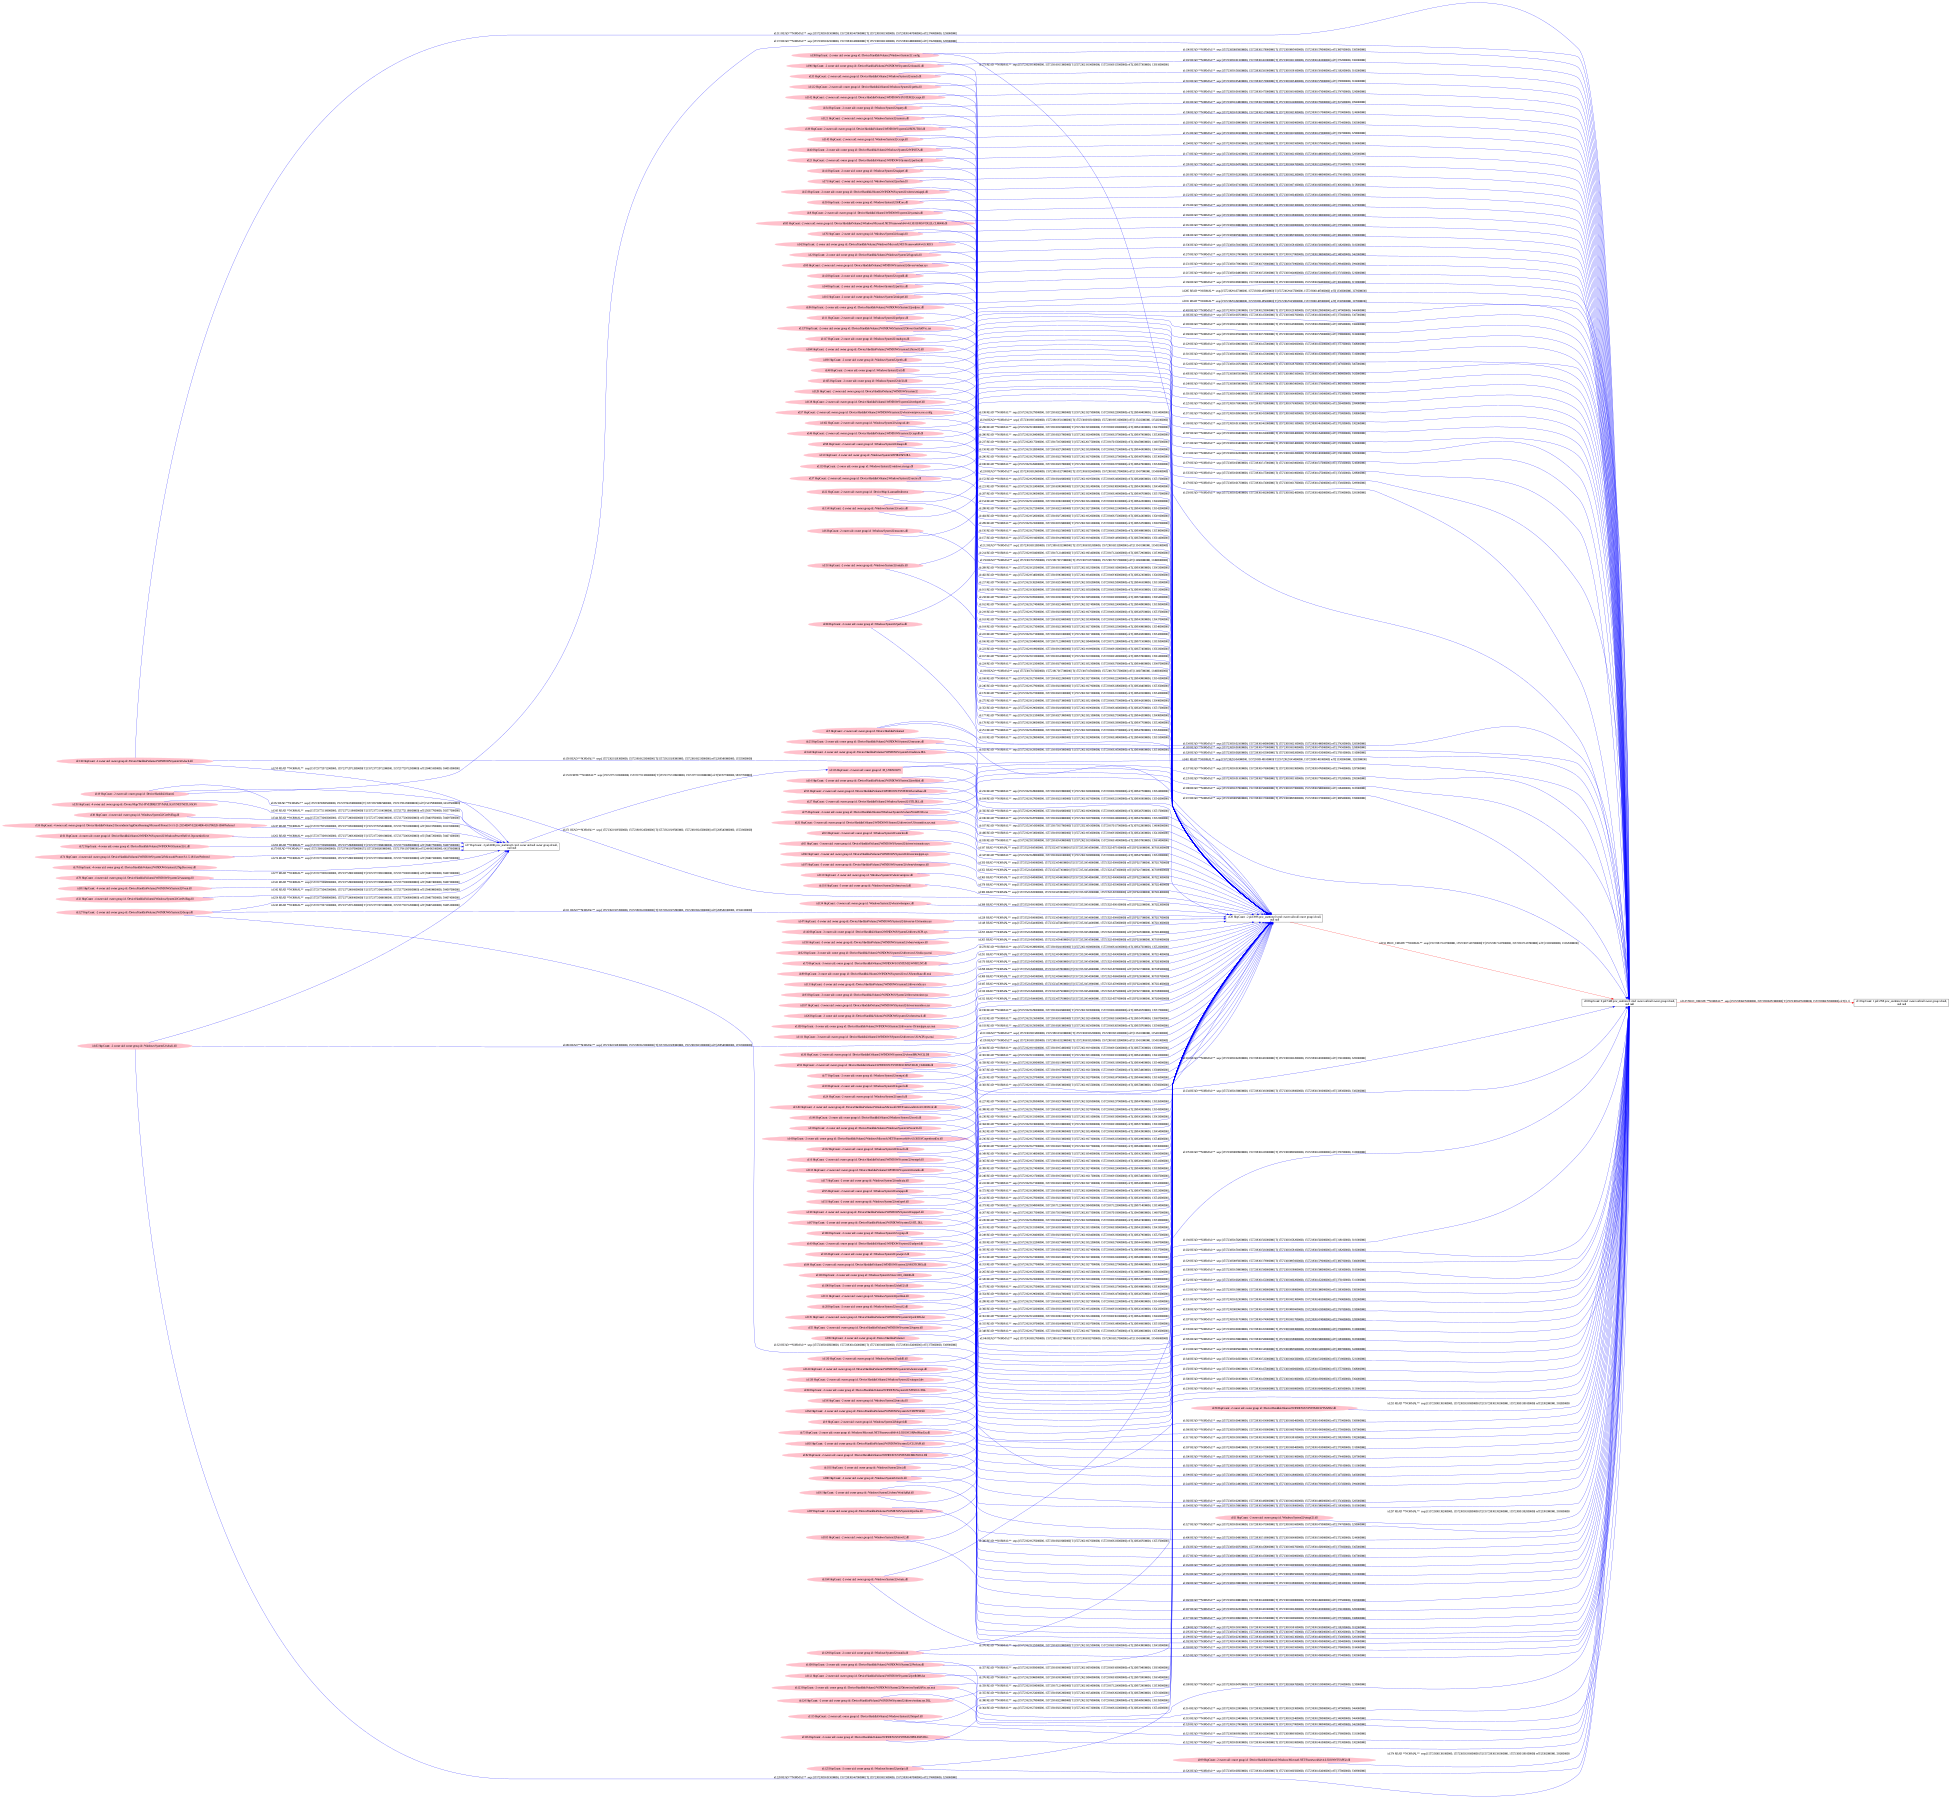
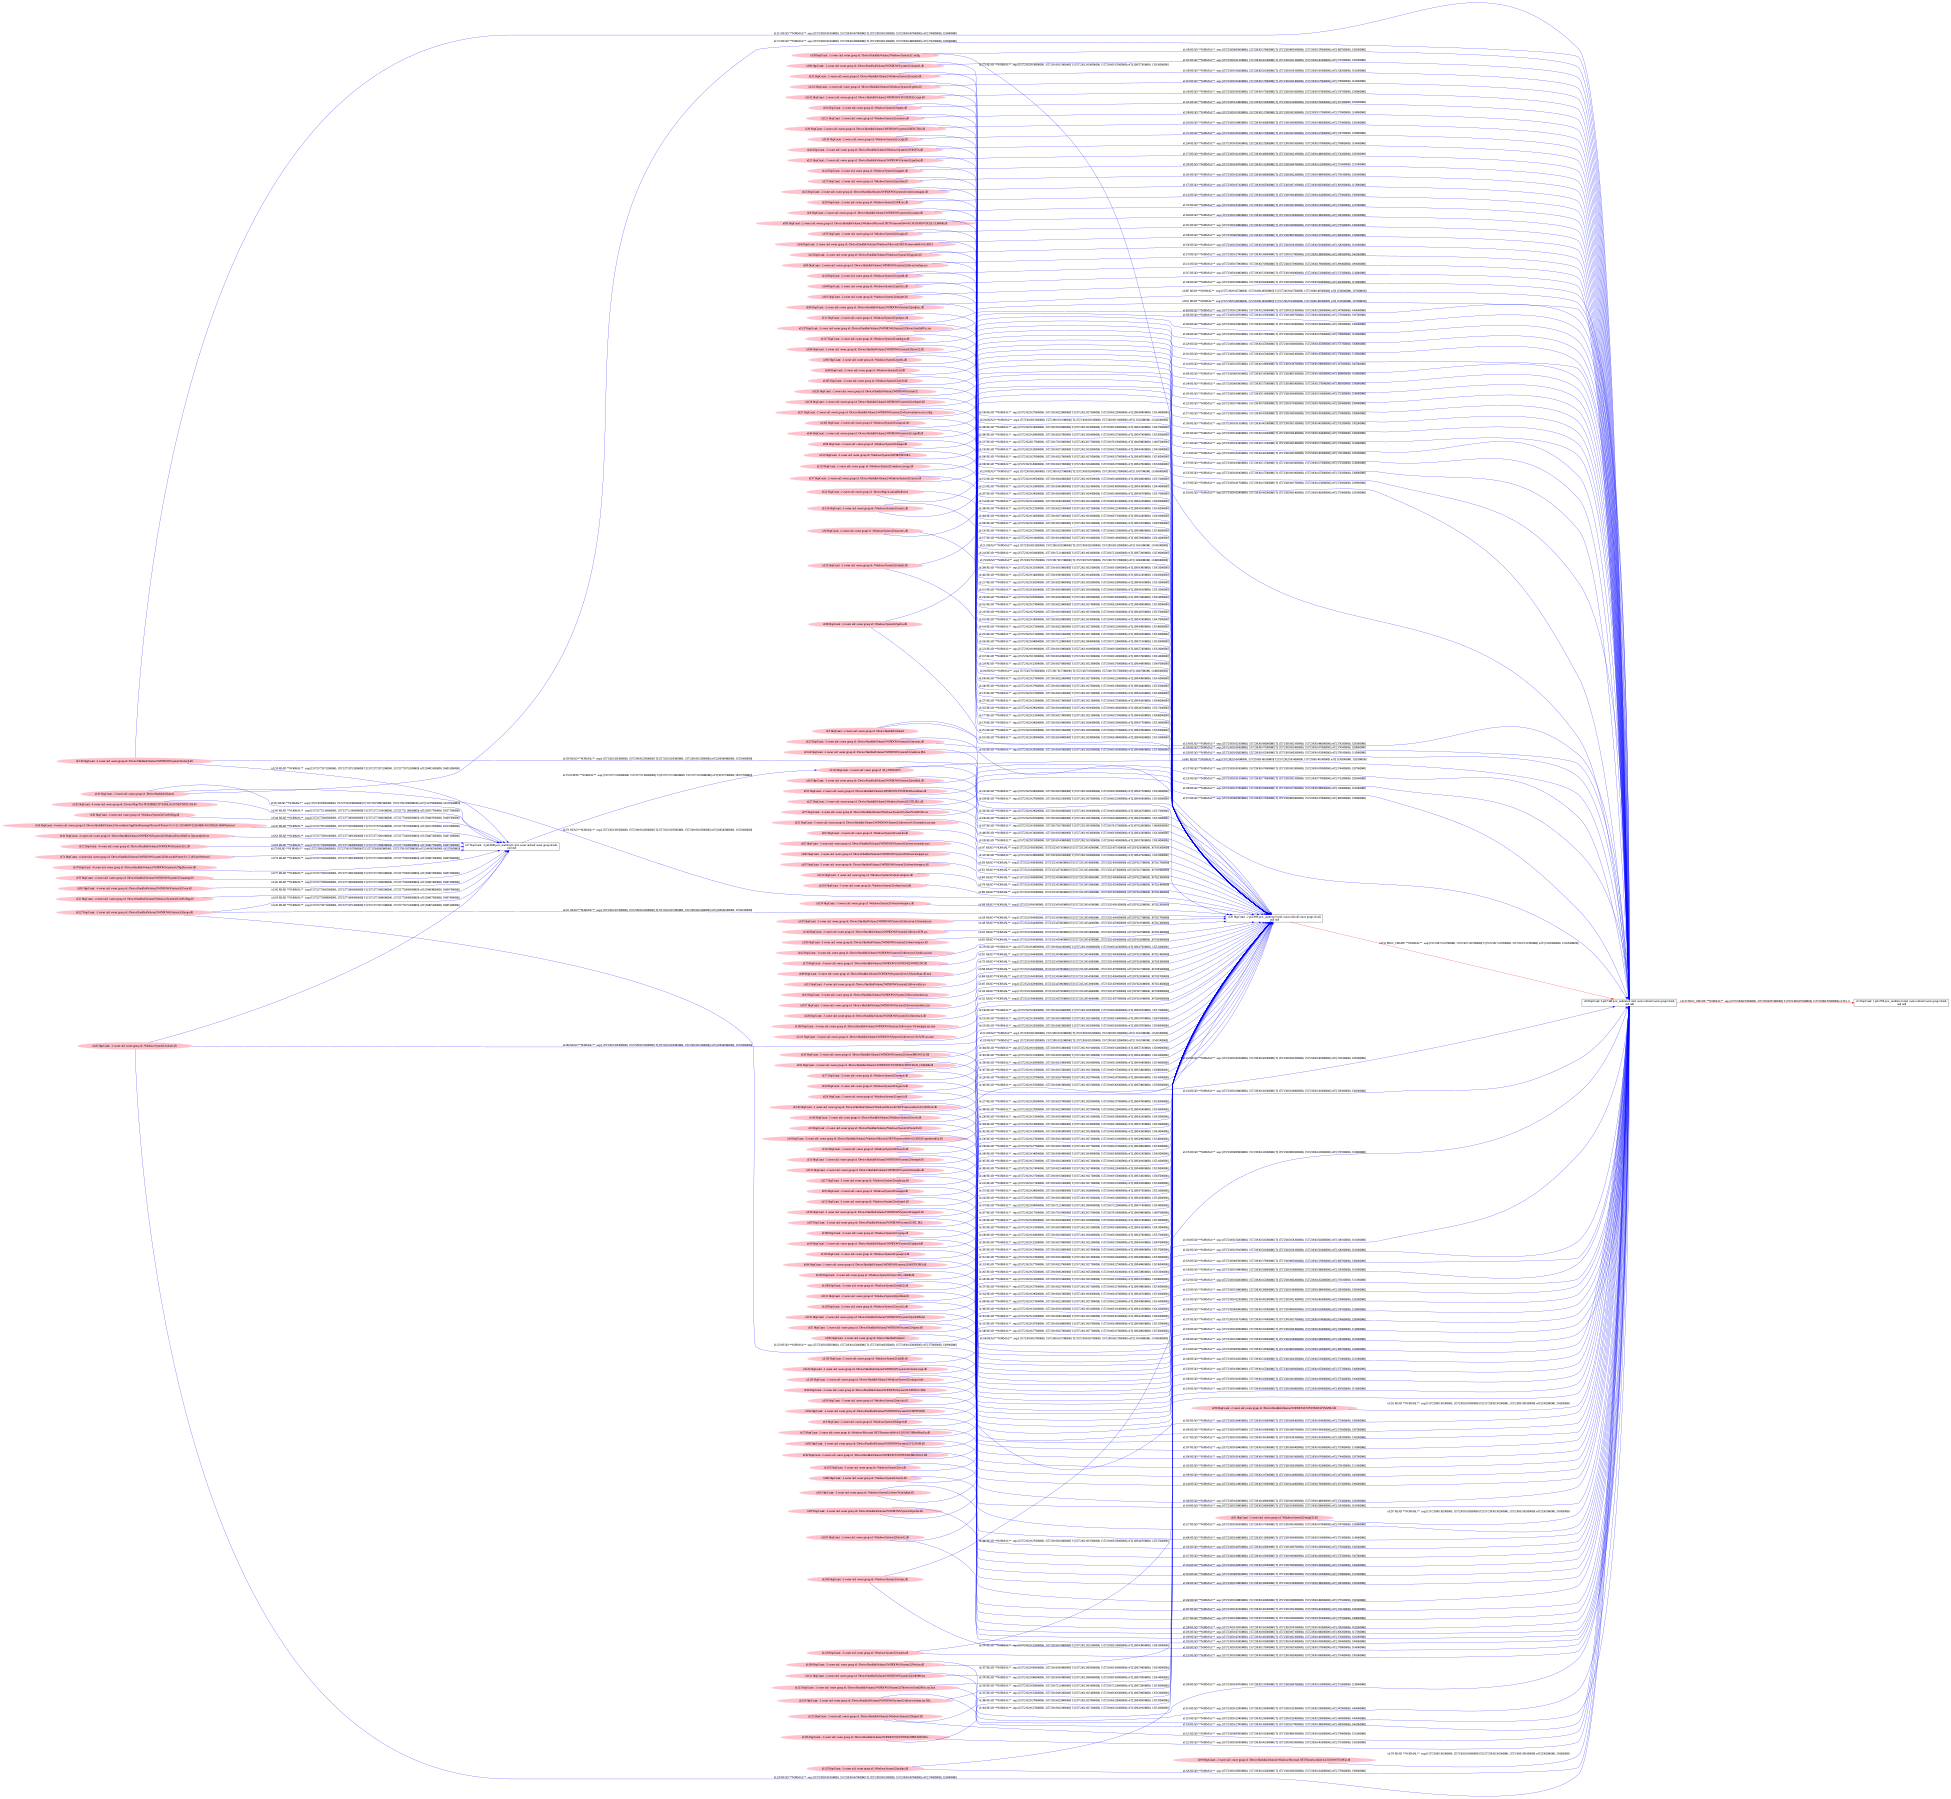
node "id:136 HopCount: -2 owner uid: owner group id: /FI_UNKNOWN": shape box -> ellipse
